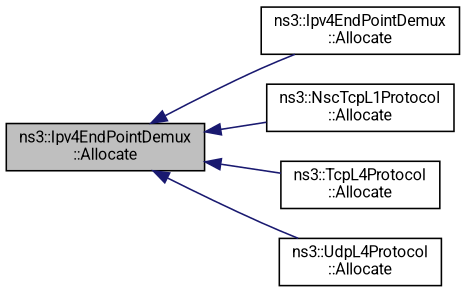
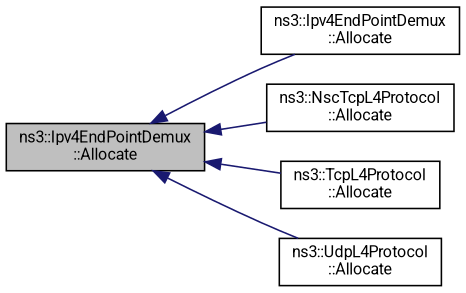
node "ns3::NscTcpL1Protocol ::Allocate": label "ns3::NscTcpL1Protocol ::Allocate" -> "ns3::NscTcpL4Protocol ::Allocate"
